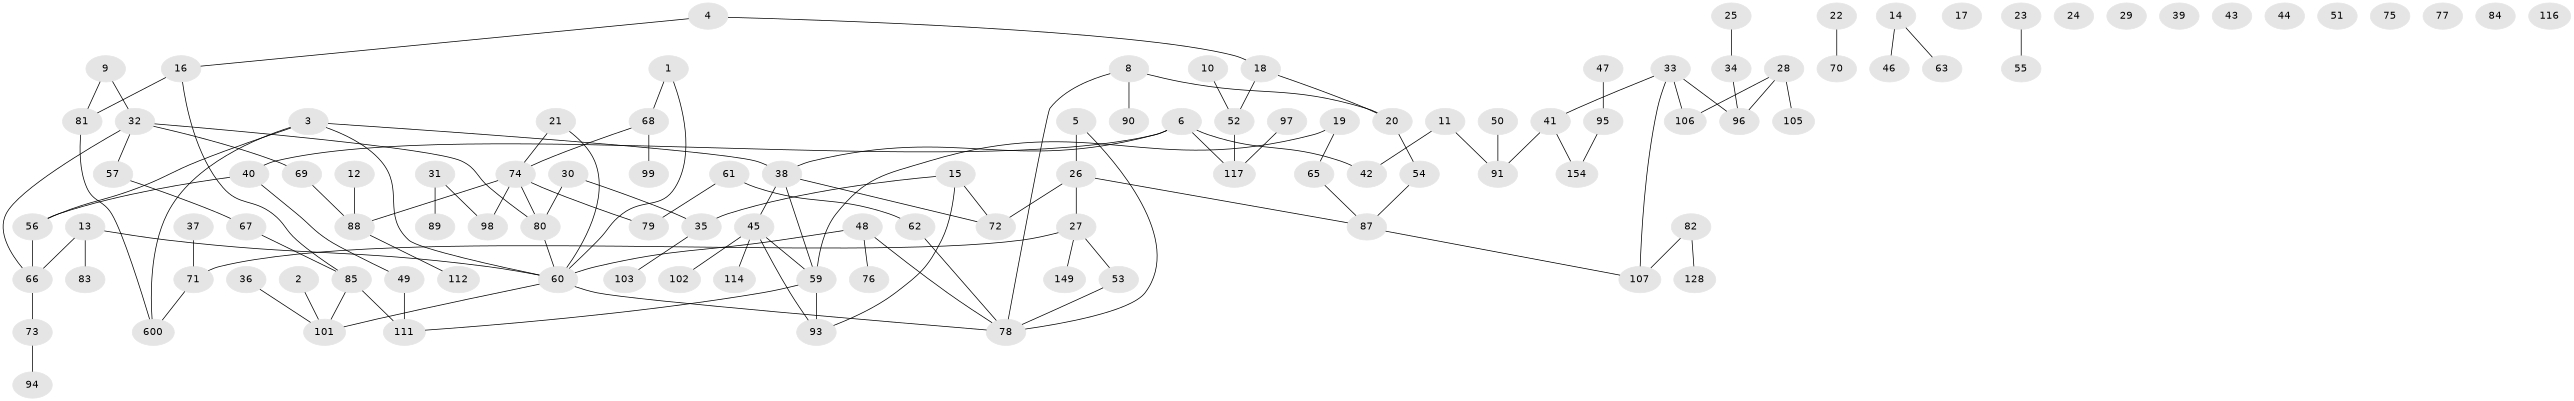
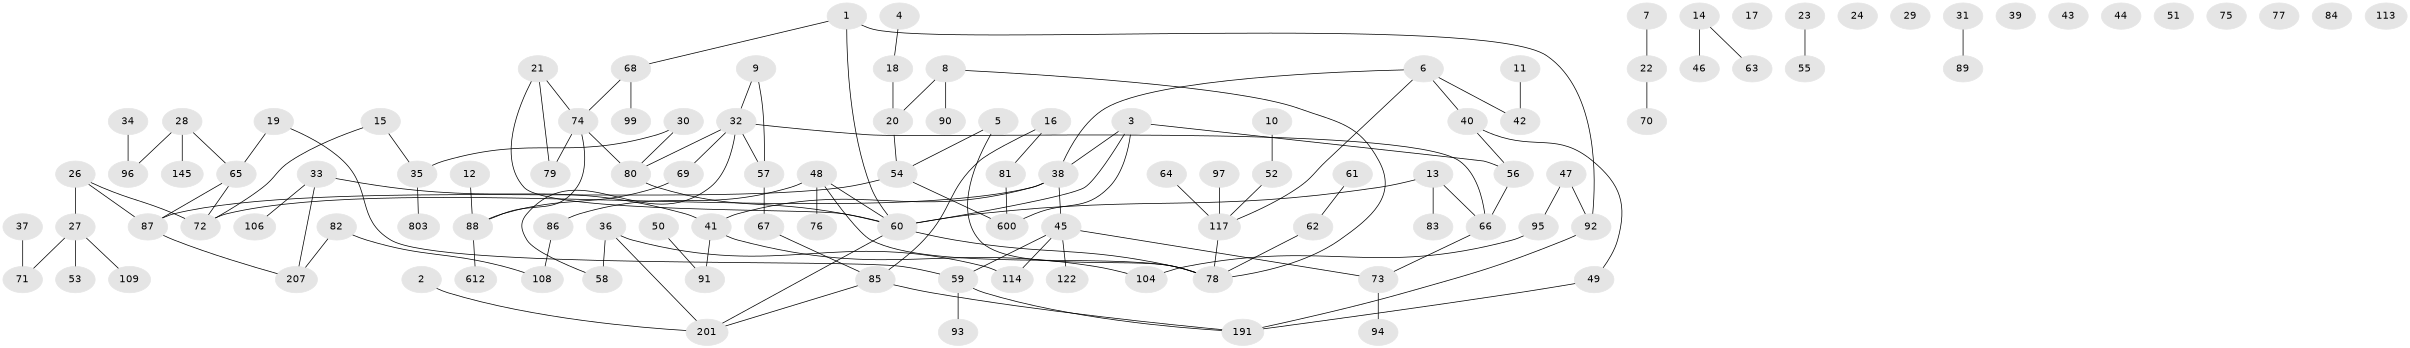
node "7": added
node "25": removed
node "116": label "116" -> "113"
edge "4" -- "16": removed
edge "28" -- "106": now "28" -- "65"
edge "9" -- "81": now "9" -- "57"
edge "18" -- "52": removed
edge "33" -- "96": removed
node "105": label "105" -> "145"
edge "11" -- "91": removed
edge "5" -- "26": now "5" -- "54"
node "64": added
node "154": label "154" -> "104"
edge "65" -- "72": added
edge "61" -- "79": now "21" -- "79"
node "98": removed
node "86": added
edge "38" -- "59": now "38" -- "41"
node "92": added
edge "36" -- "114": added
edge "15" -- "93": removed
node "112": label "112" -> "612"
node "58": added
node "103": label "103" -> "803"
node "102": label "102" -> "122"
node "149": label "149" -> "109"
node "107": label "107" -> "207"
node "128": label "128" -> "108"
edge "45" -- "93": now "45" -- "73"
edge "71" -- "600": now "54" -- "600"
edge "53" -- "78": now "117" -- "78"
node "101": label "101" -> "201"
node "111": label "111" -> "191"
